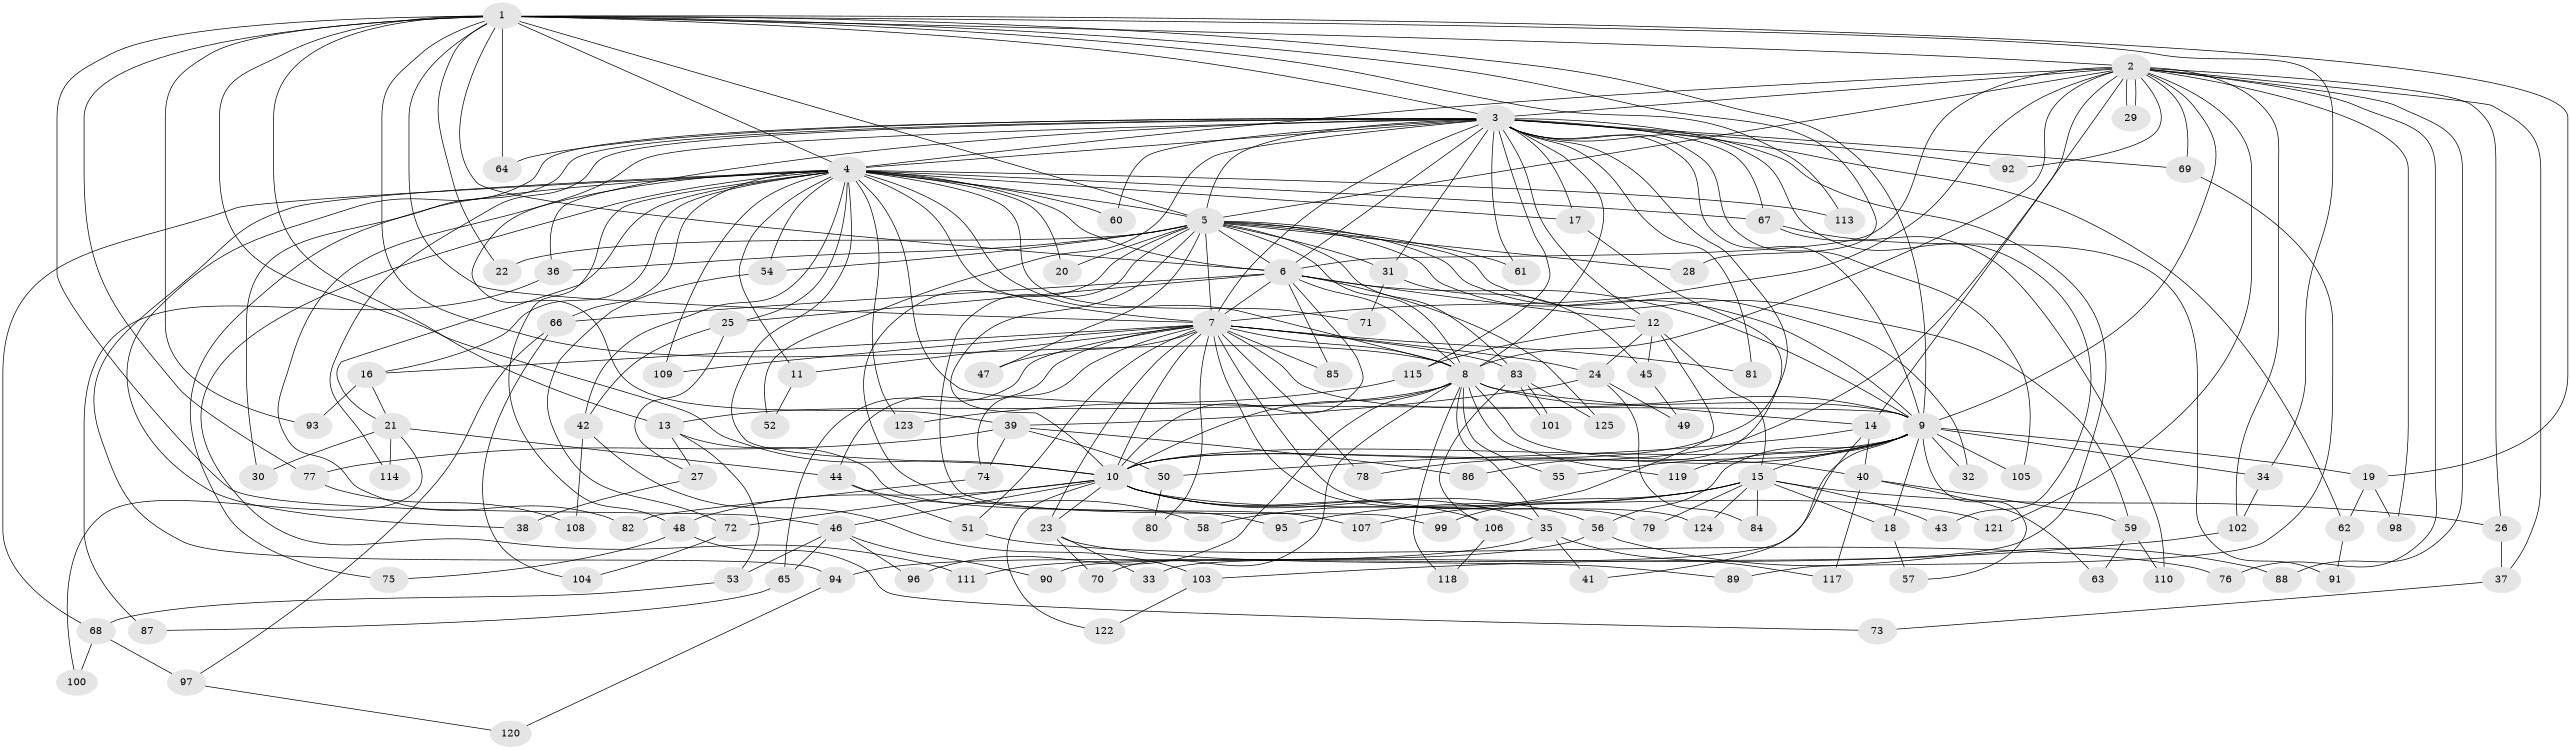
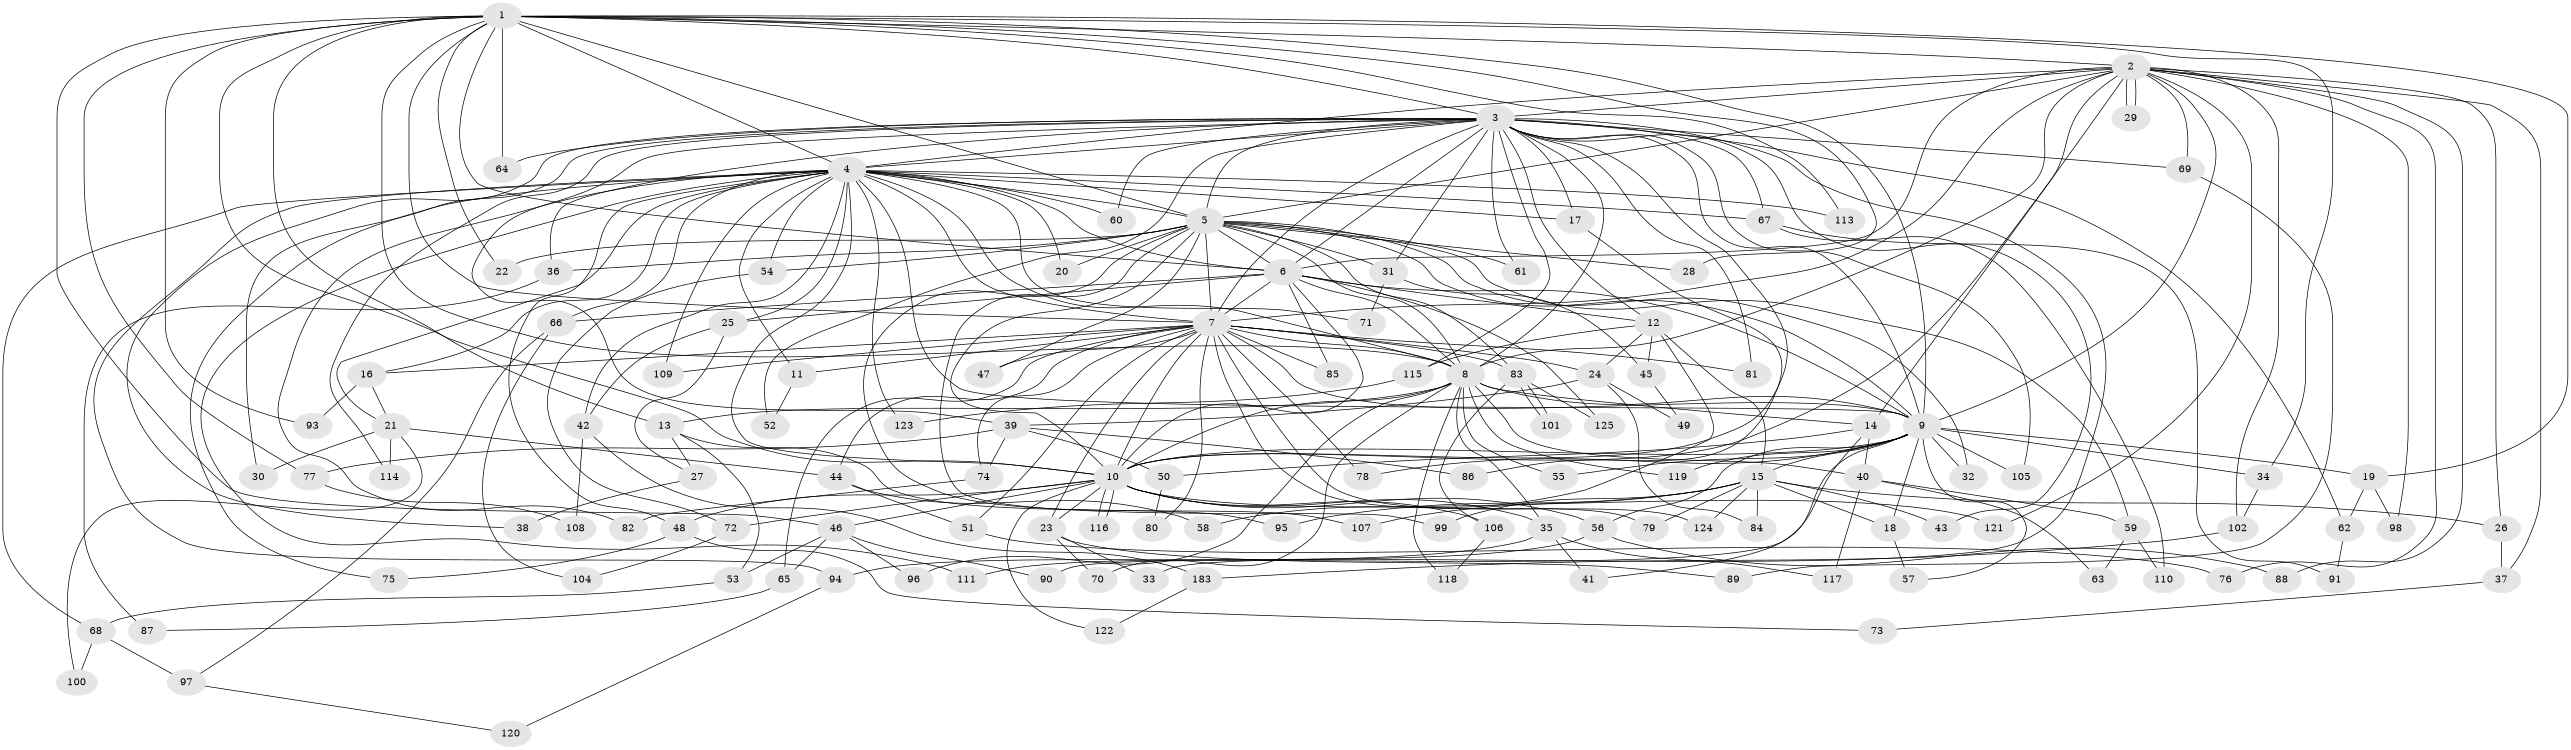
node "92": removed
node "116": added
node "103": label "103" -> "183"
